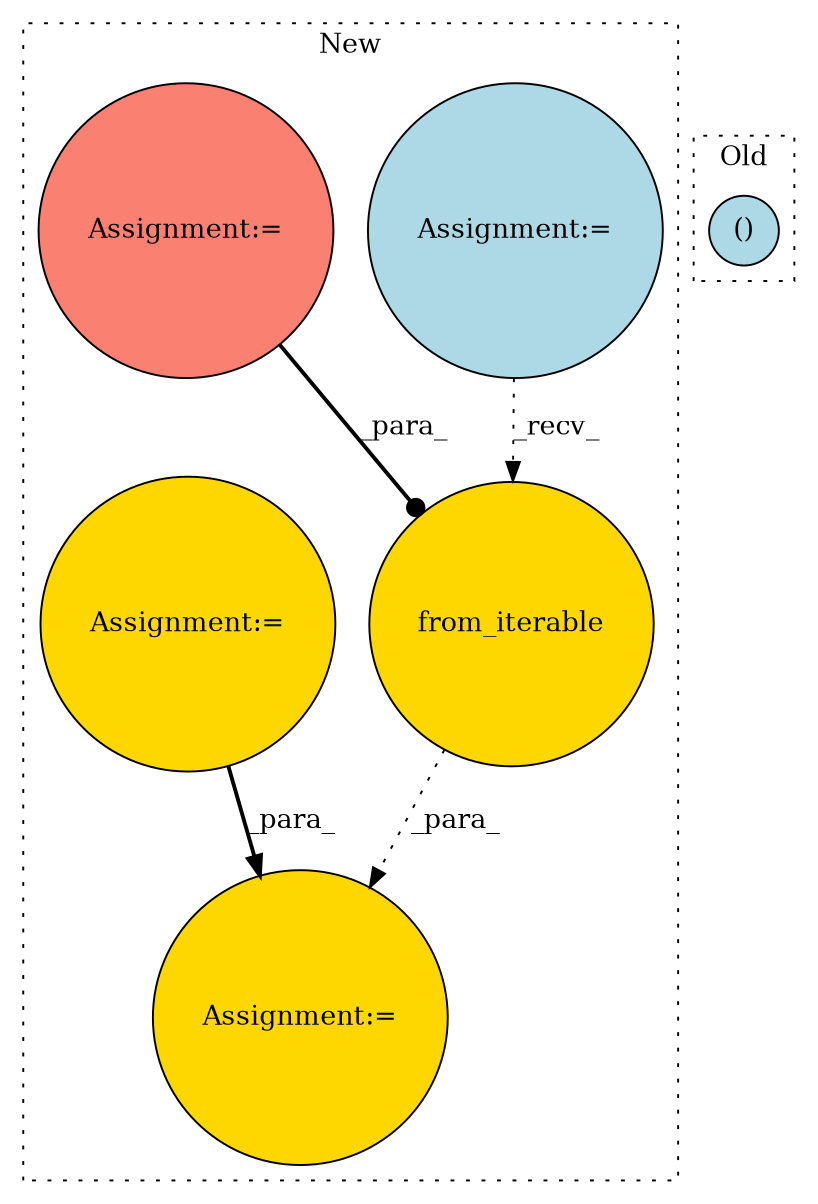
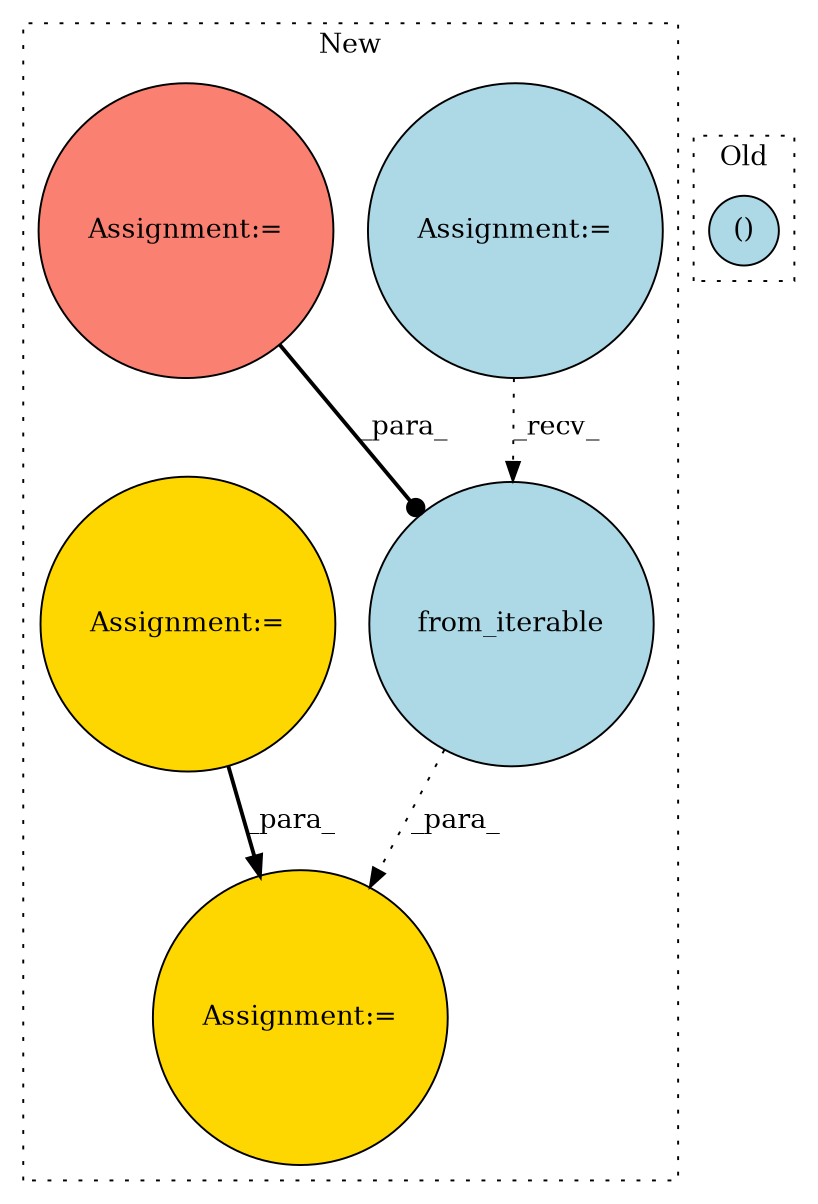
node "from_iterable": fillcolor gold -> lightblue
